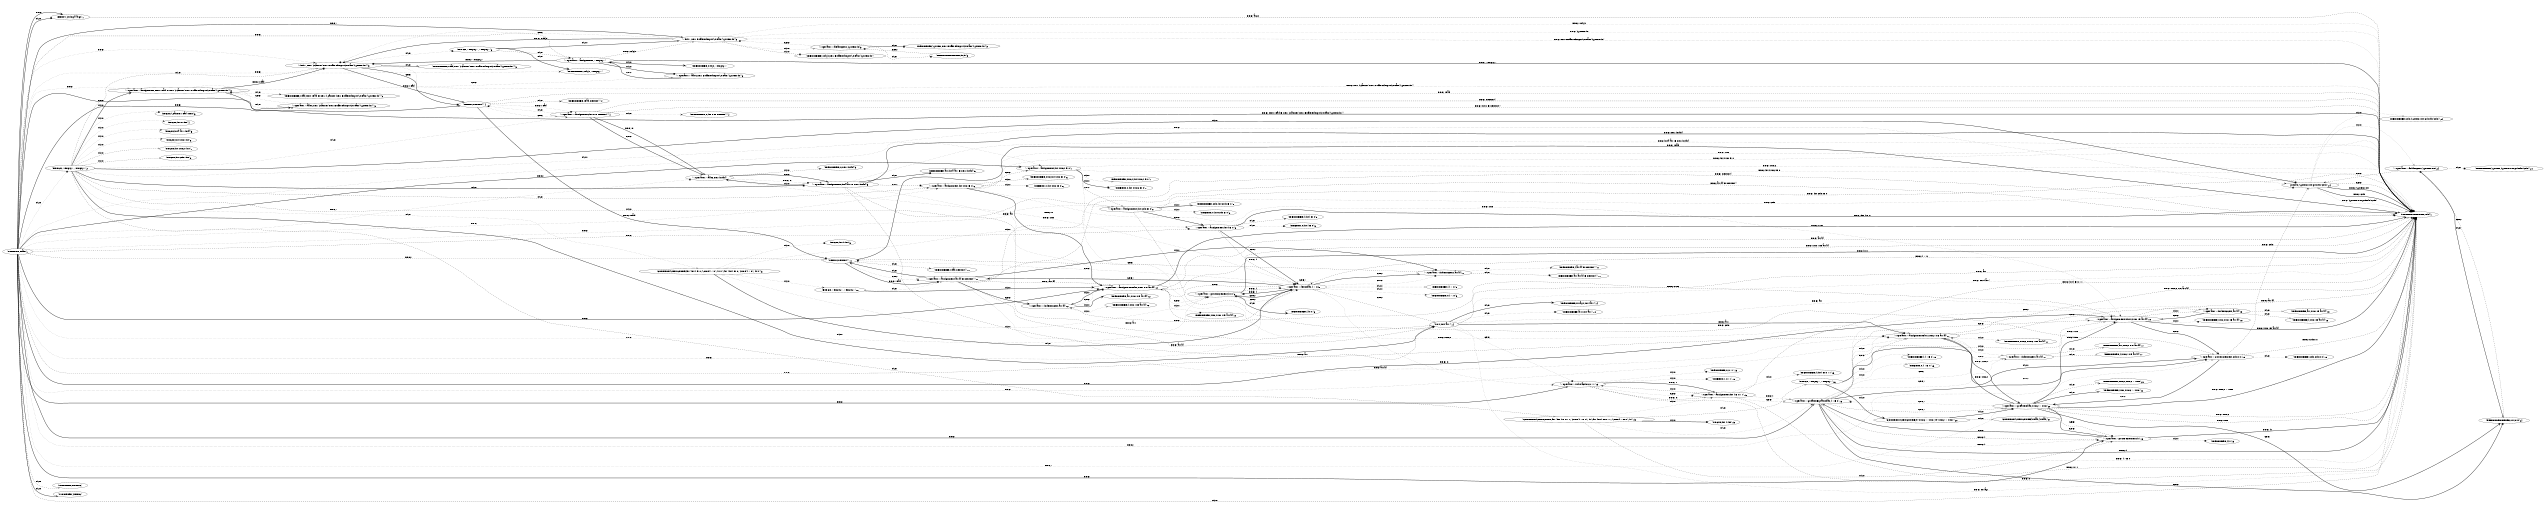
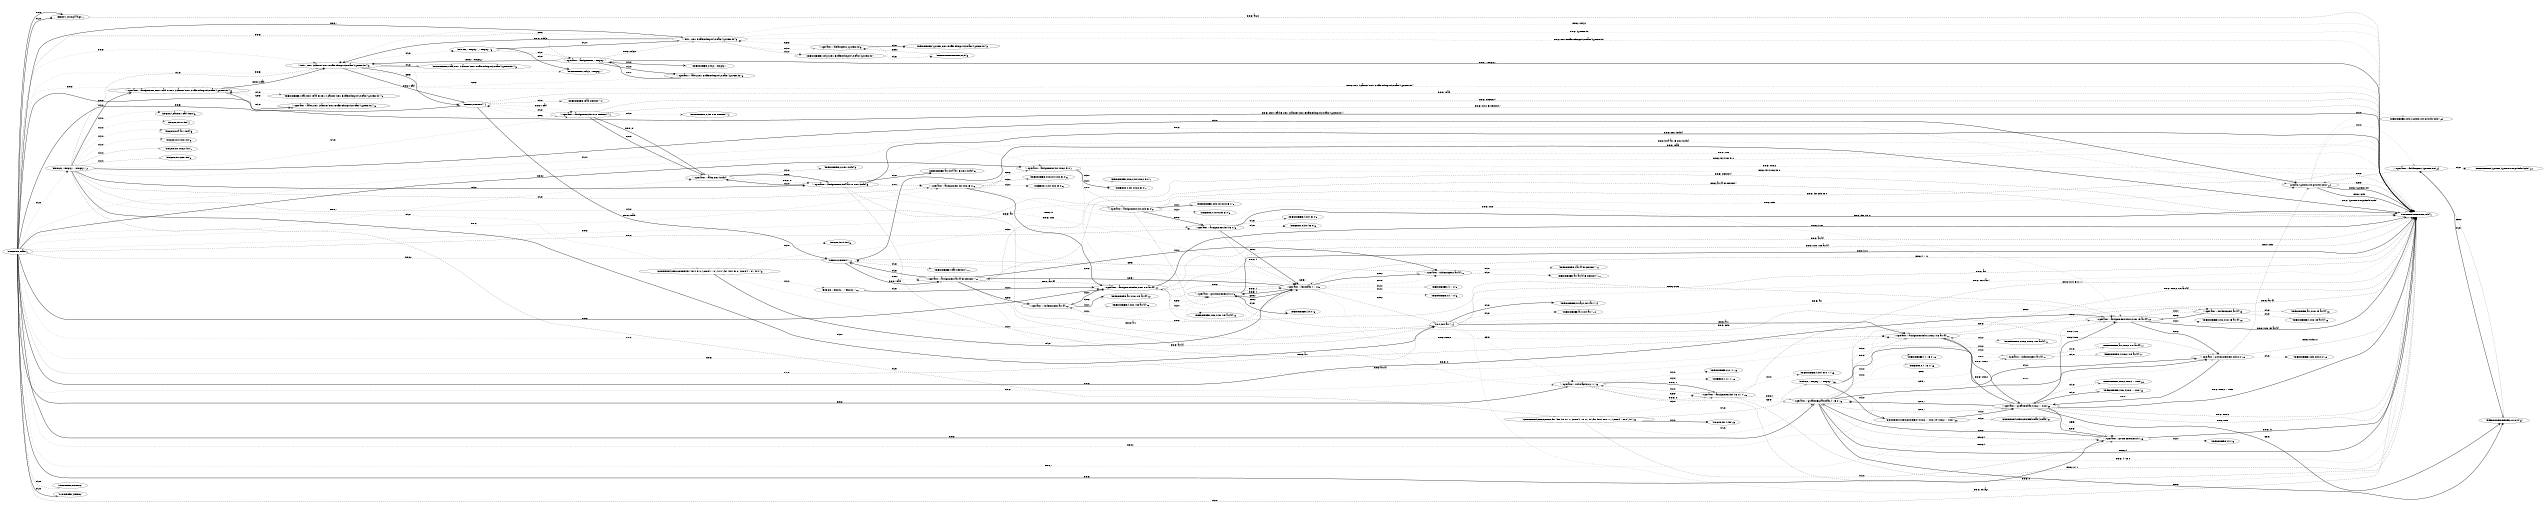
edge "(<operator>.postIncrement,coin++)" -> "(println,System.out.println(coin))": label "DDG: coin" -> "ANY: coin"
edge "(<operator>.greaterThan,sum2 > sum)" -> "(<operator>.greaterEqualsThan,i >= 0)": style dotted -> bold
